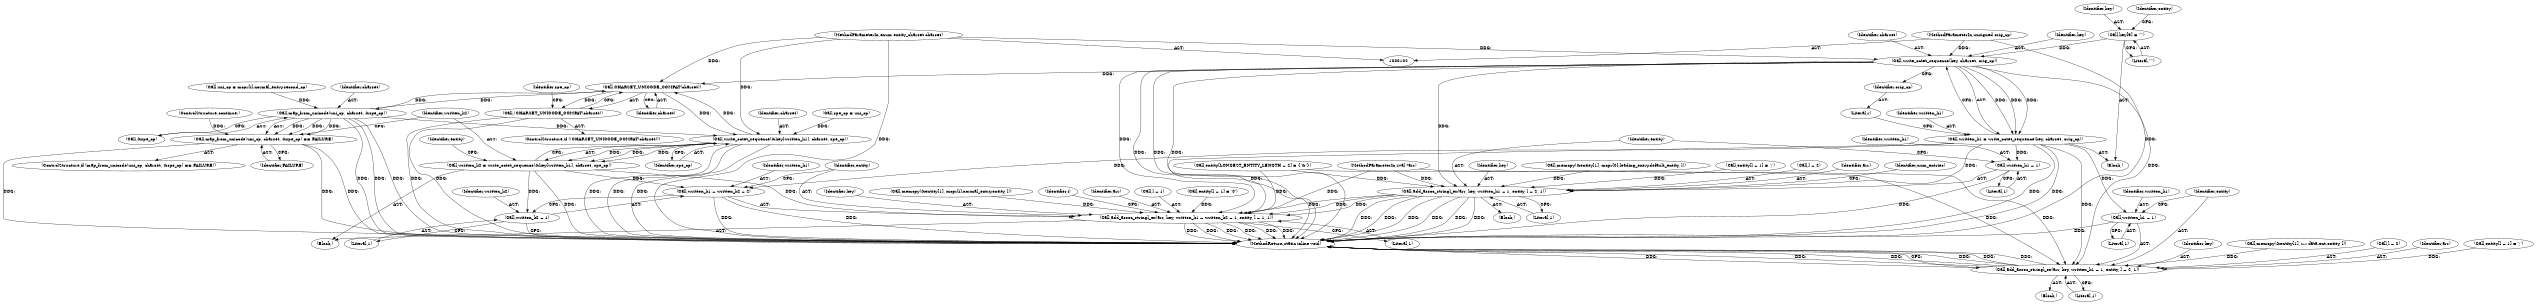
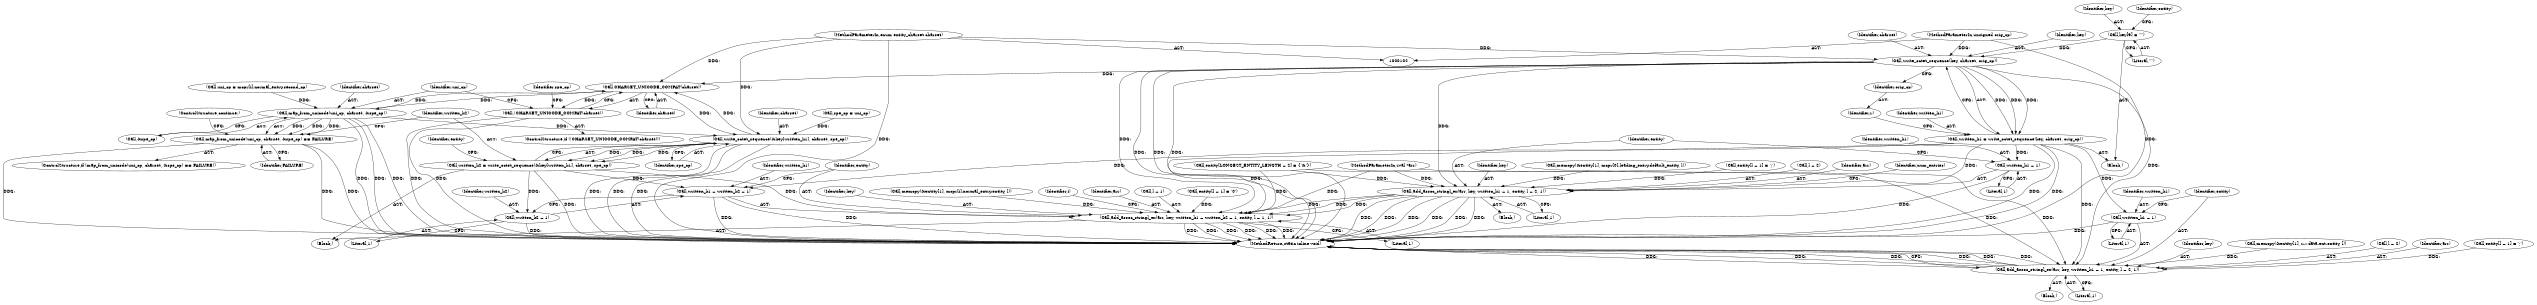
node "(Identifier,uni_cp)": added
node "(Literal,r)": label "(Literal,r)" -> "(Identifier,r)"
edge "(ControlStructure,continue;)" -> "(Call,map_from_unicode(uni_cp, charset, &spe_cp) == FAILURE)": label "DDG: " -> "CFG: "
node "(Call,written_k1 + written_k2 + 2)": label "(Call,written_k1 + written_k2 + 2)" -> "(Call,written_k1 + written_k2 + 1)"
edge "(Call,written_k2 + 1)" -> "(MethodReturn,static inline void)": label "CFG: " -> "DDG: "
